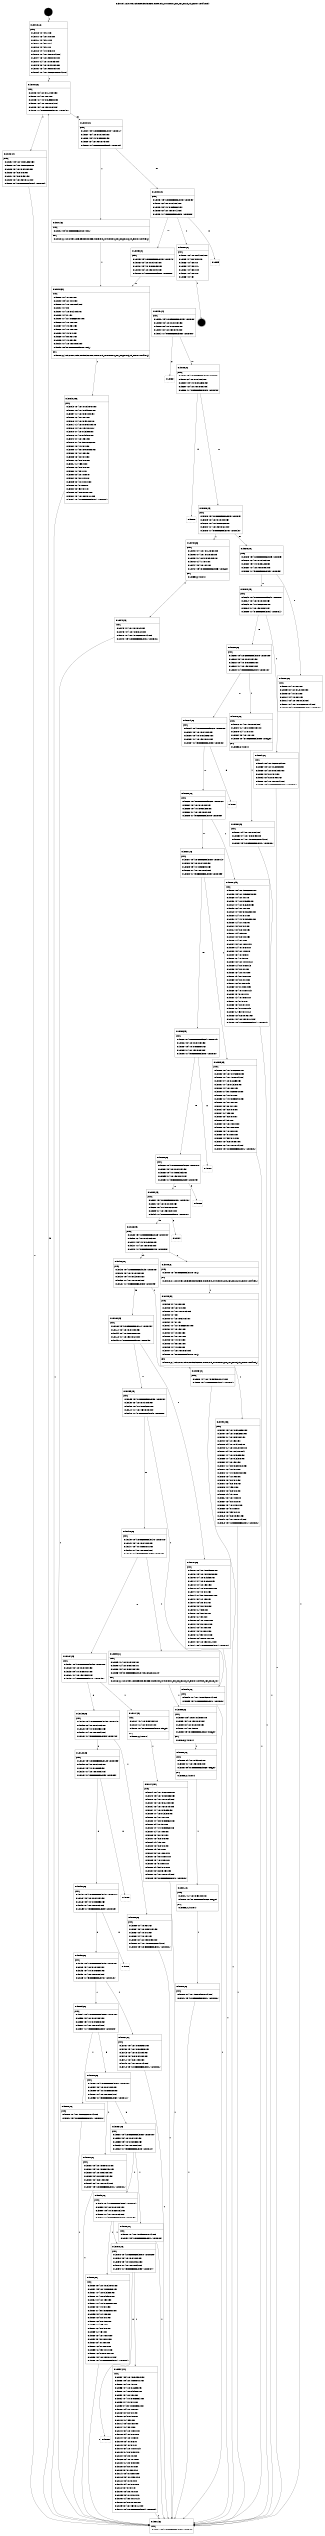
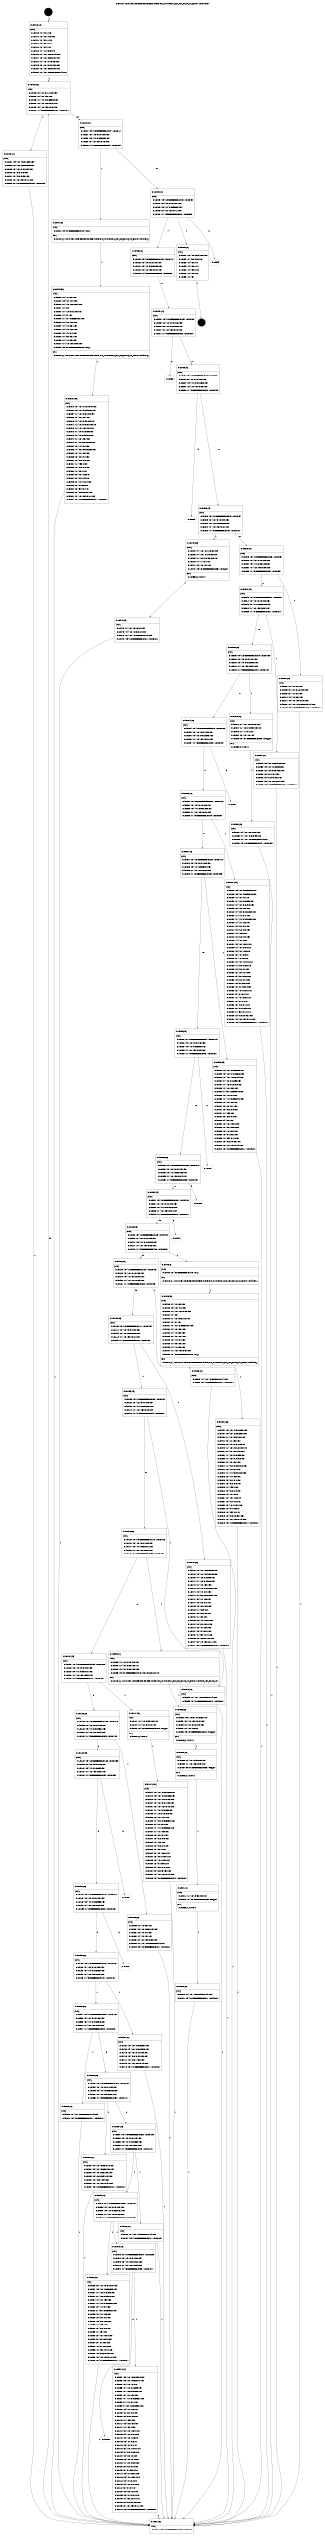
edge "0x4012ce [22]" -> "0x401919 [52]": now "0x4012ce [22]" -> "0x4012e4 [22]"
